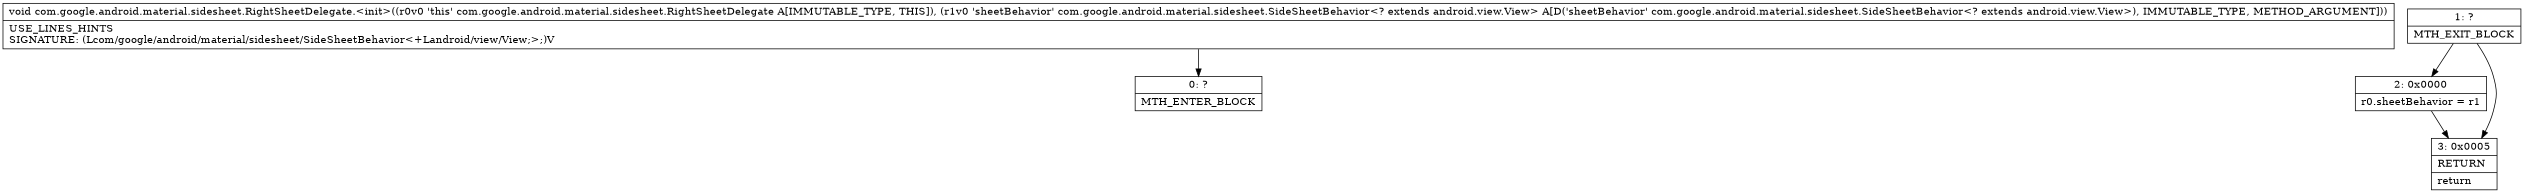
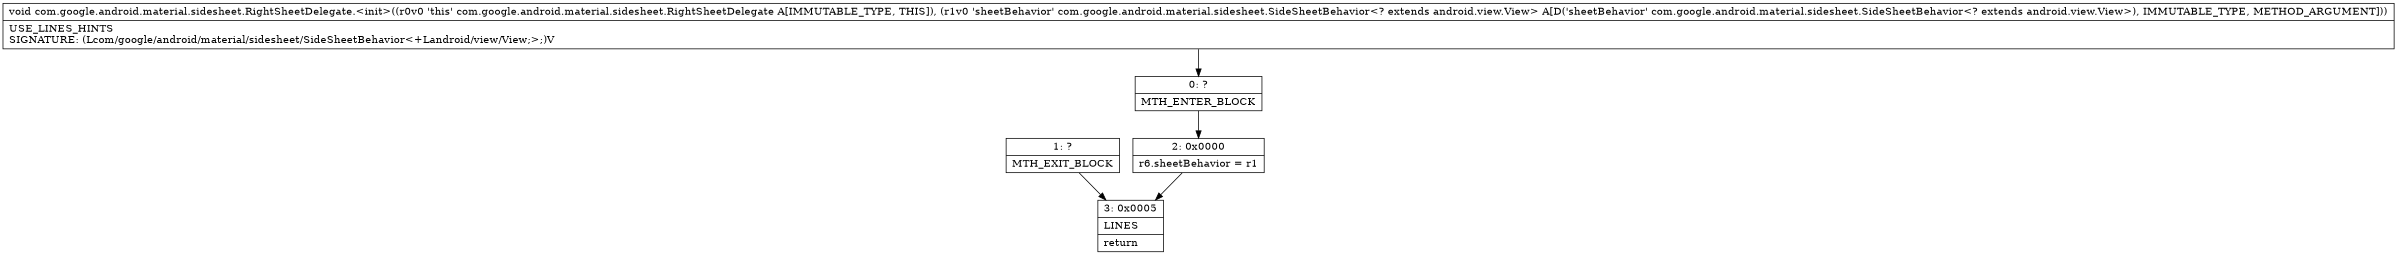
edge "1: ?" -> "2: 0x0000": now "0: ?" -> "2: 0x0000"
node "2: 0x0000": text "r0.sheetBehavior = r1" -> "r6.sheetBehavior = r1"
node "3: 0x0005": text "RETURN" -> "LINES"
